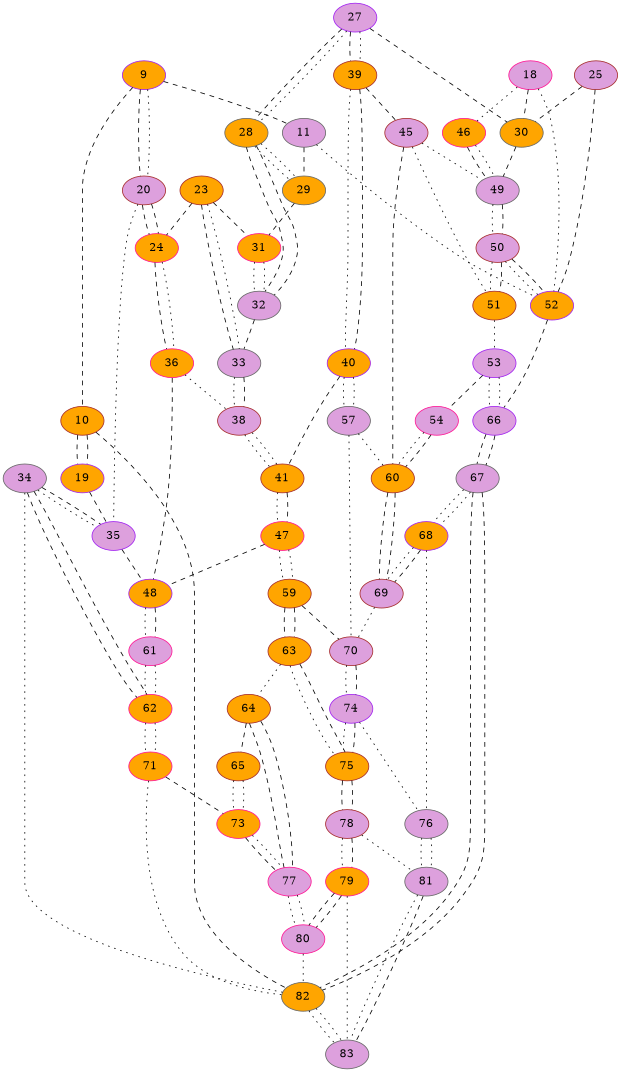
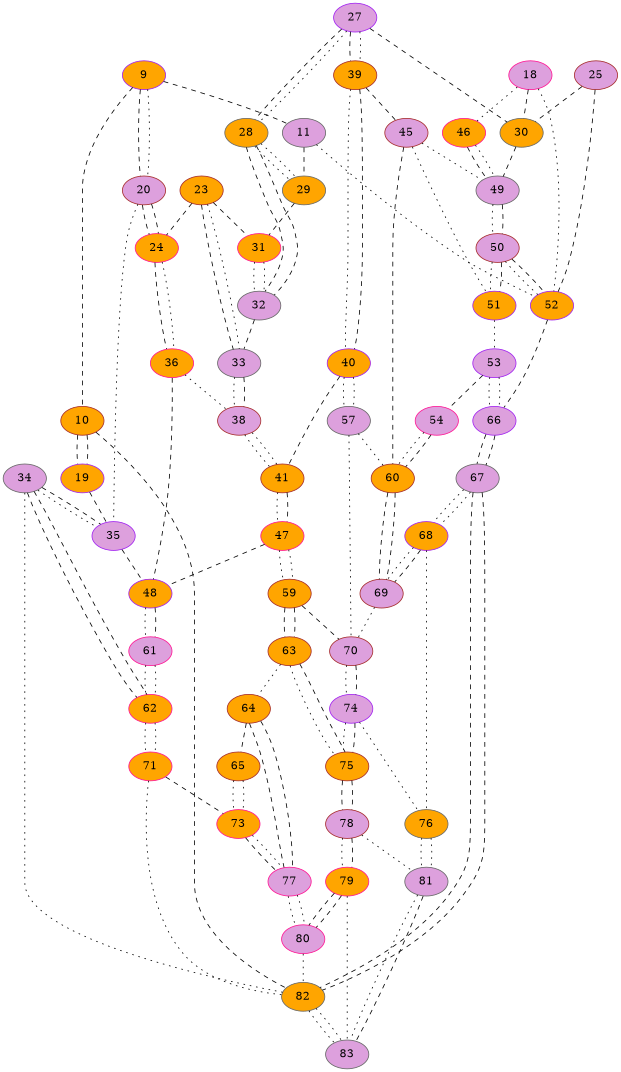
node "51": color brown -> purple
node "76": fillcolor plum -> orange
